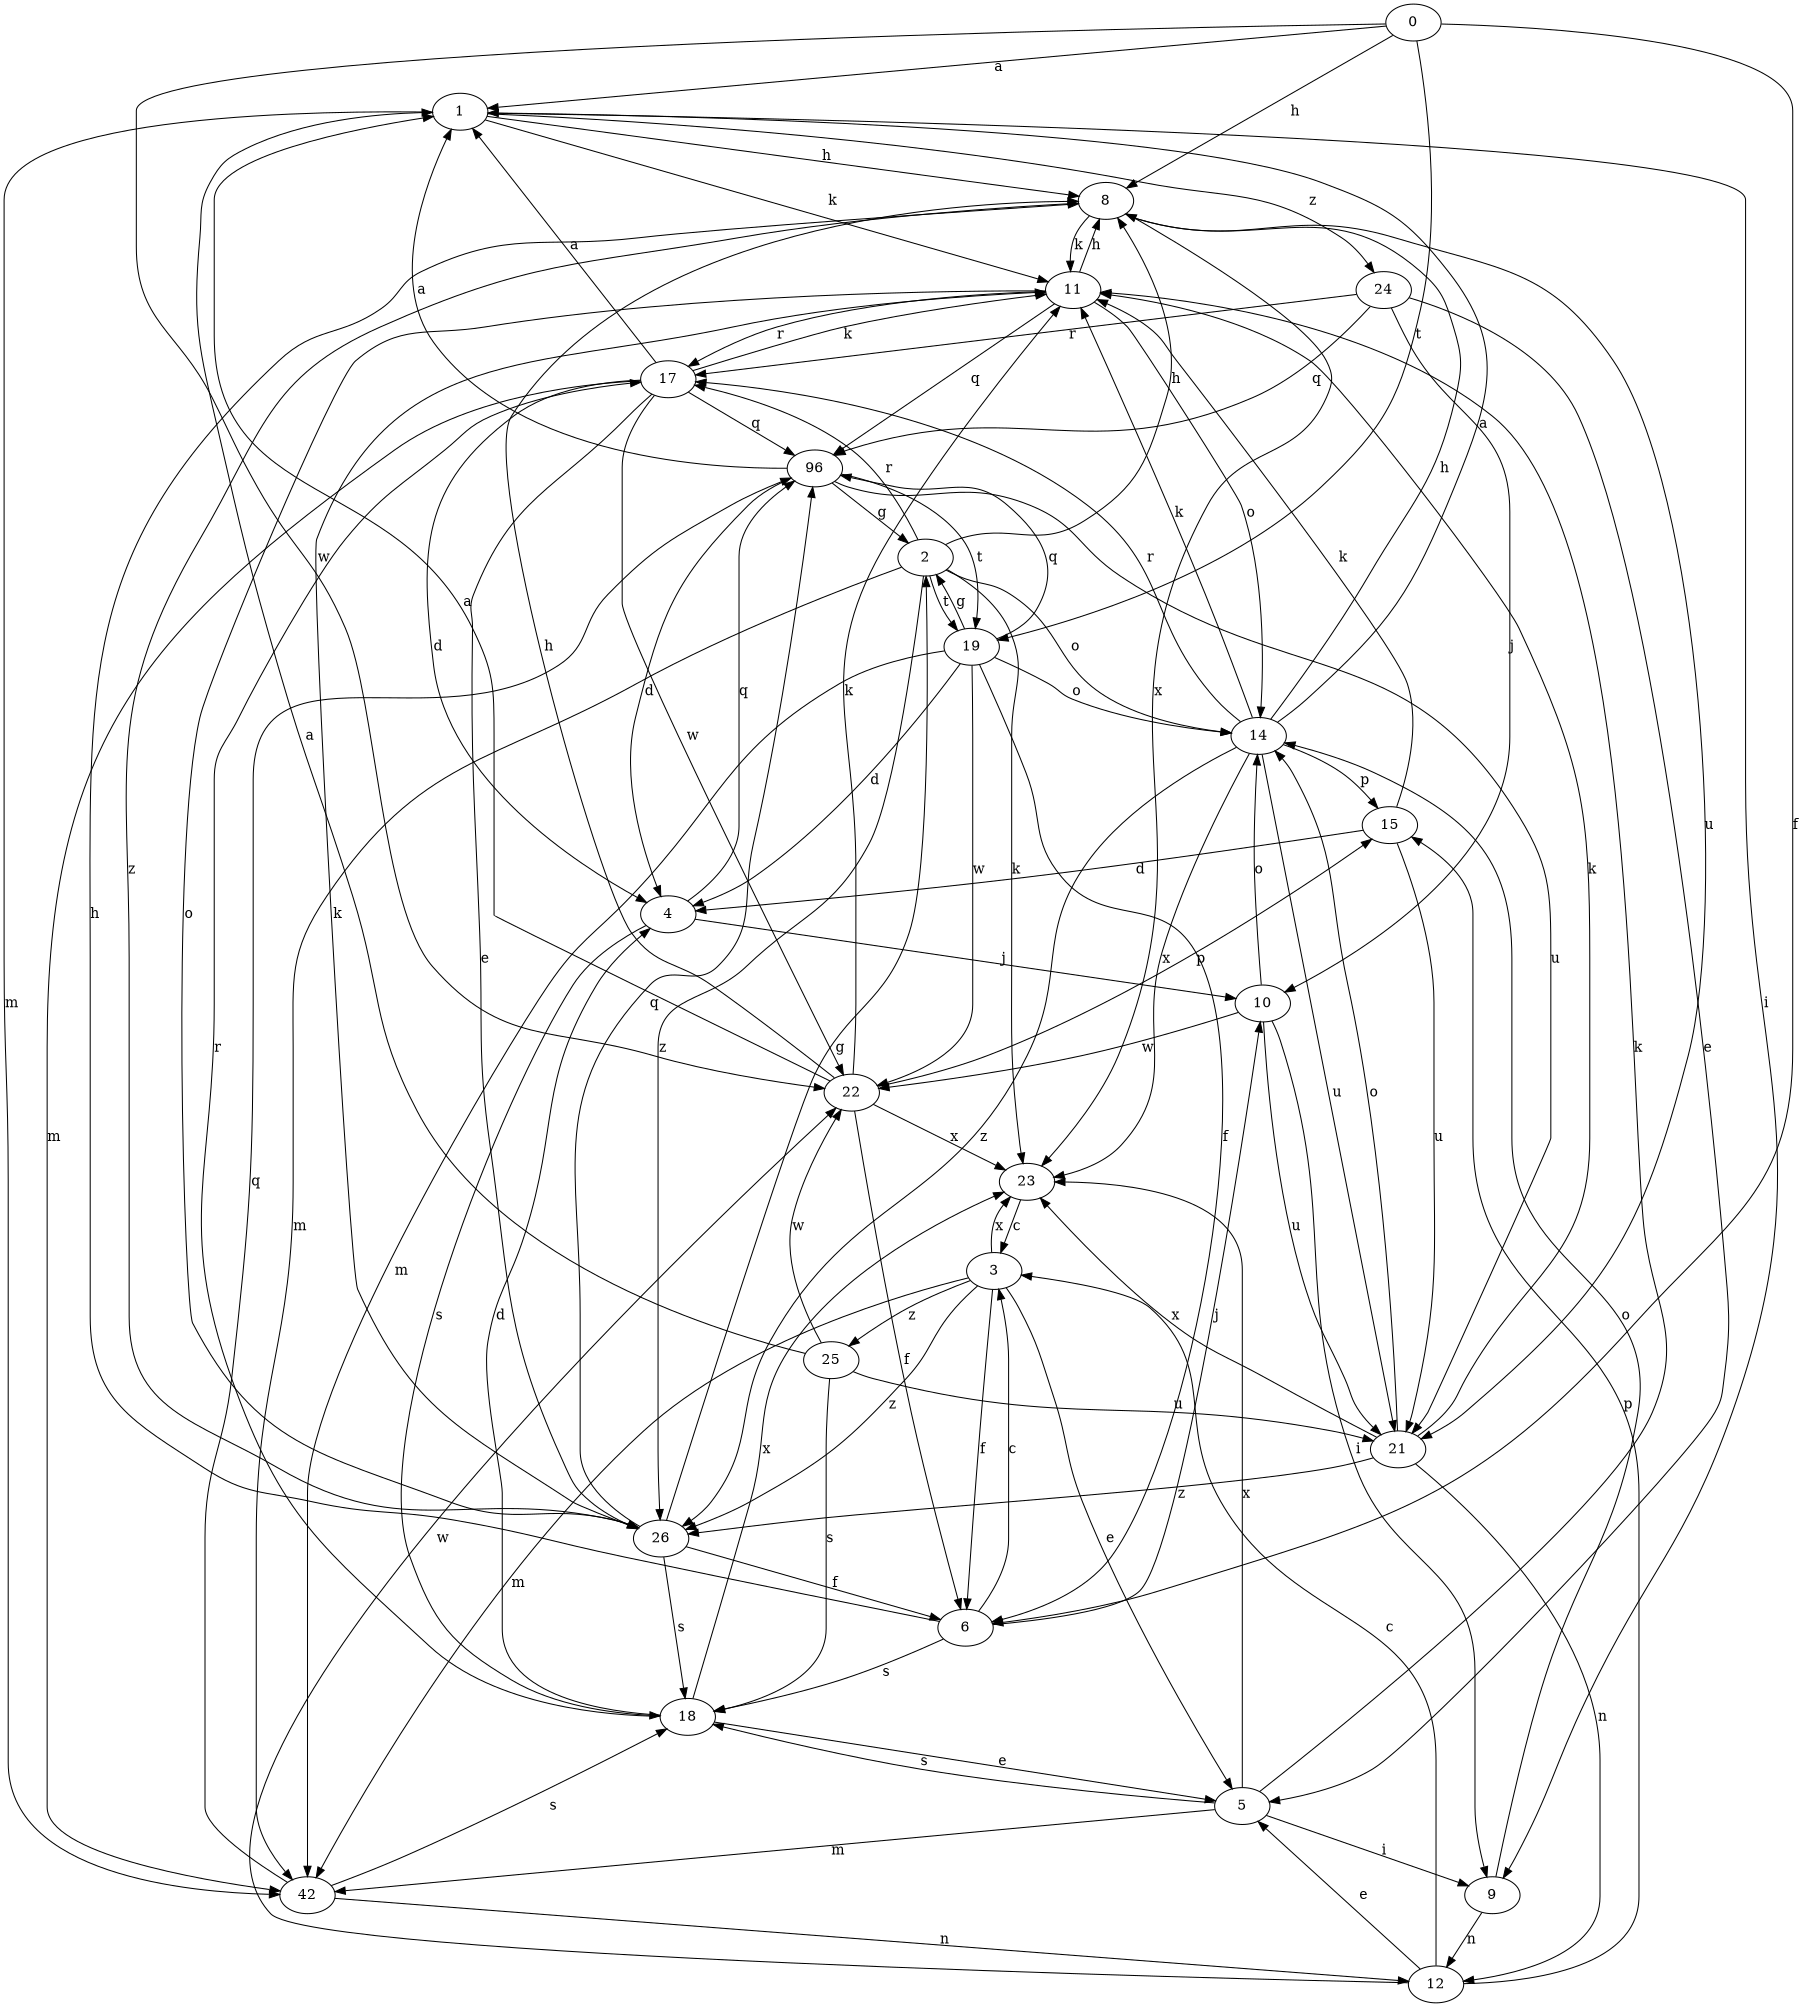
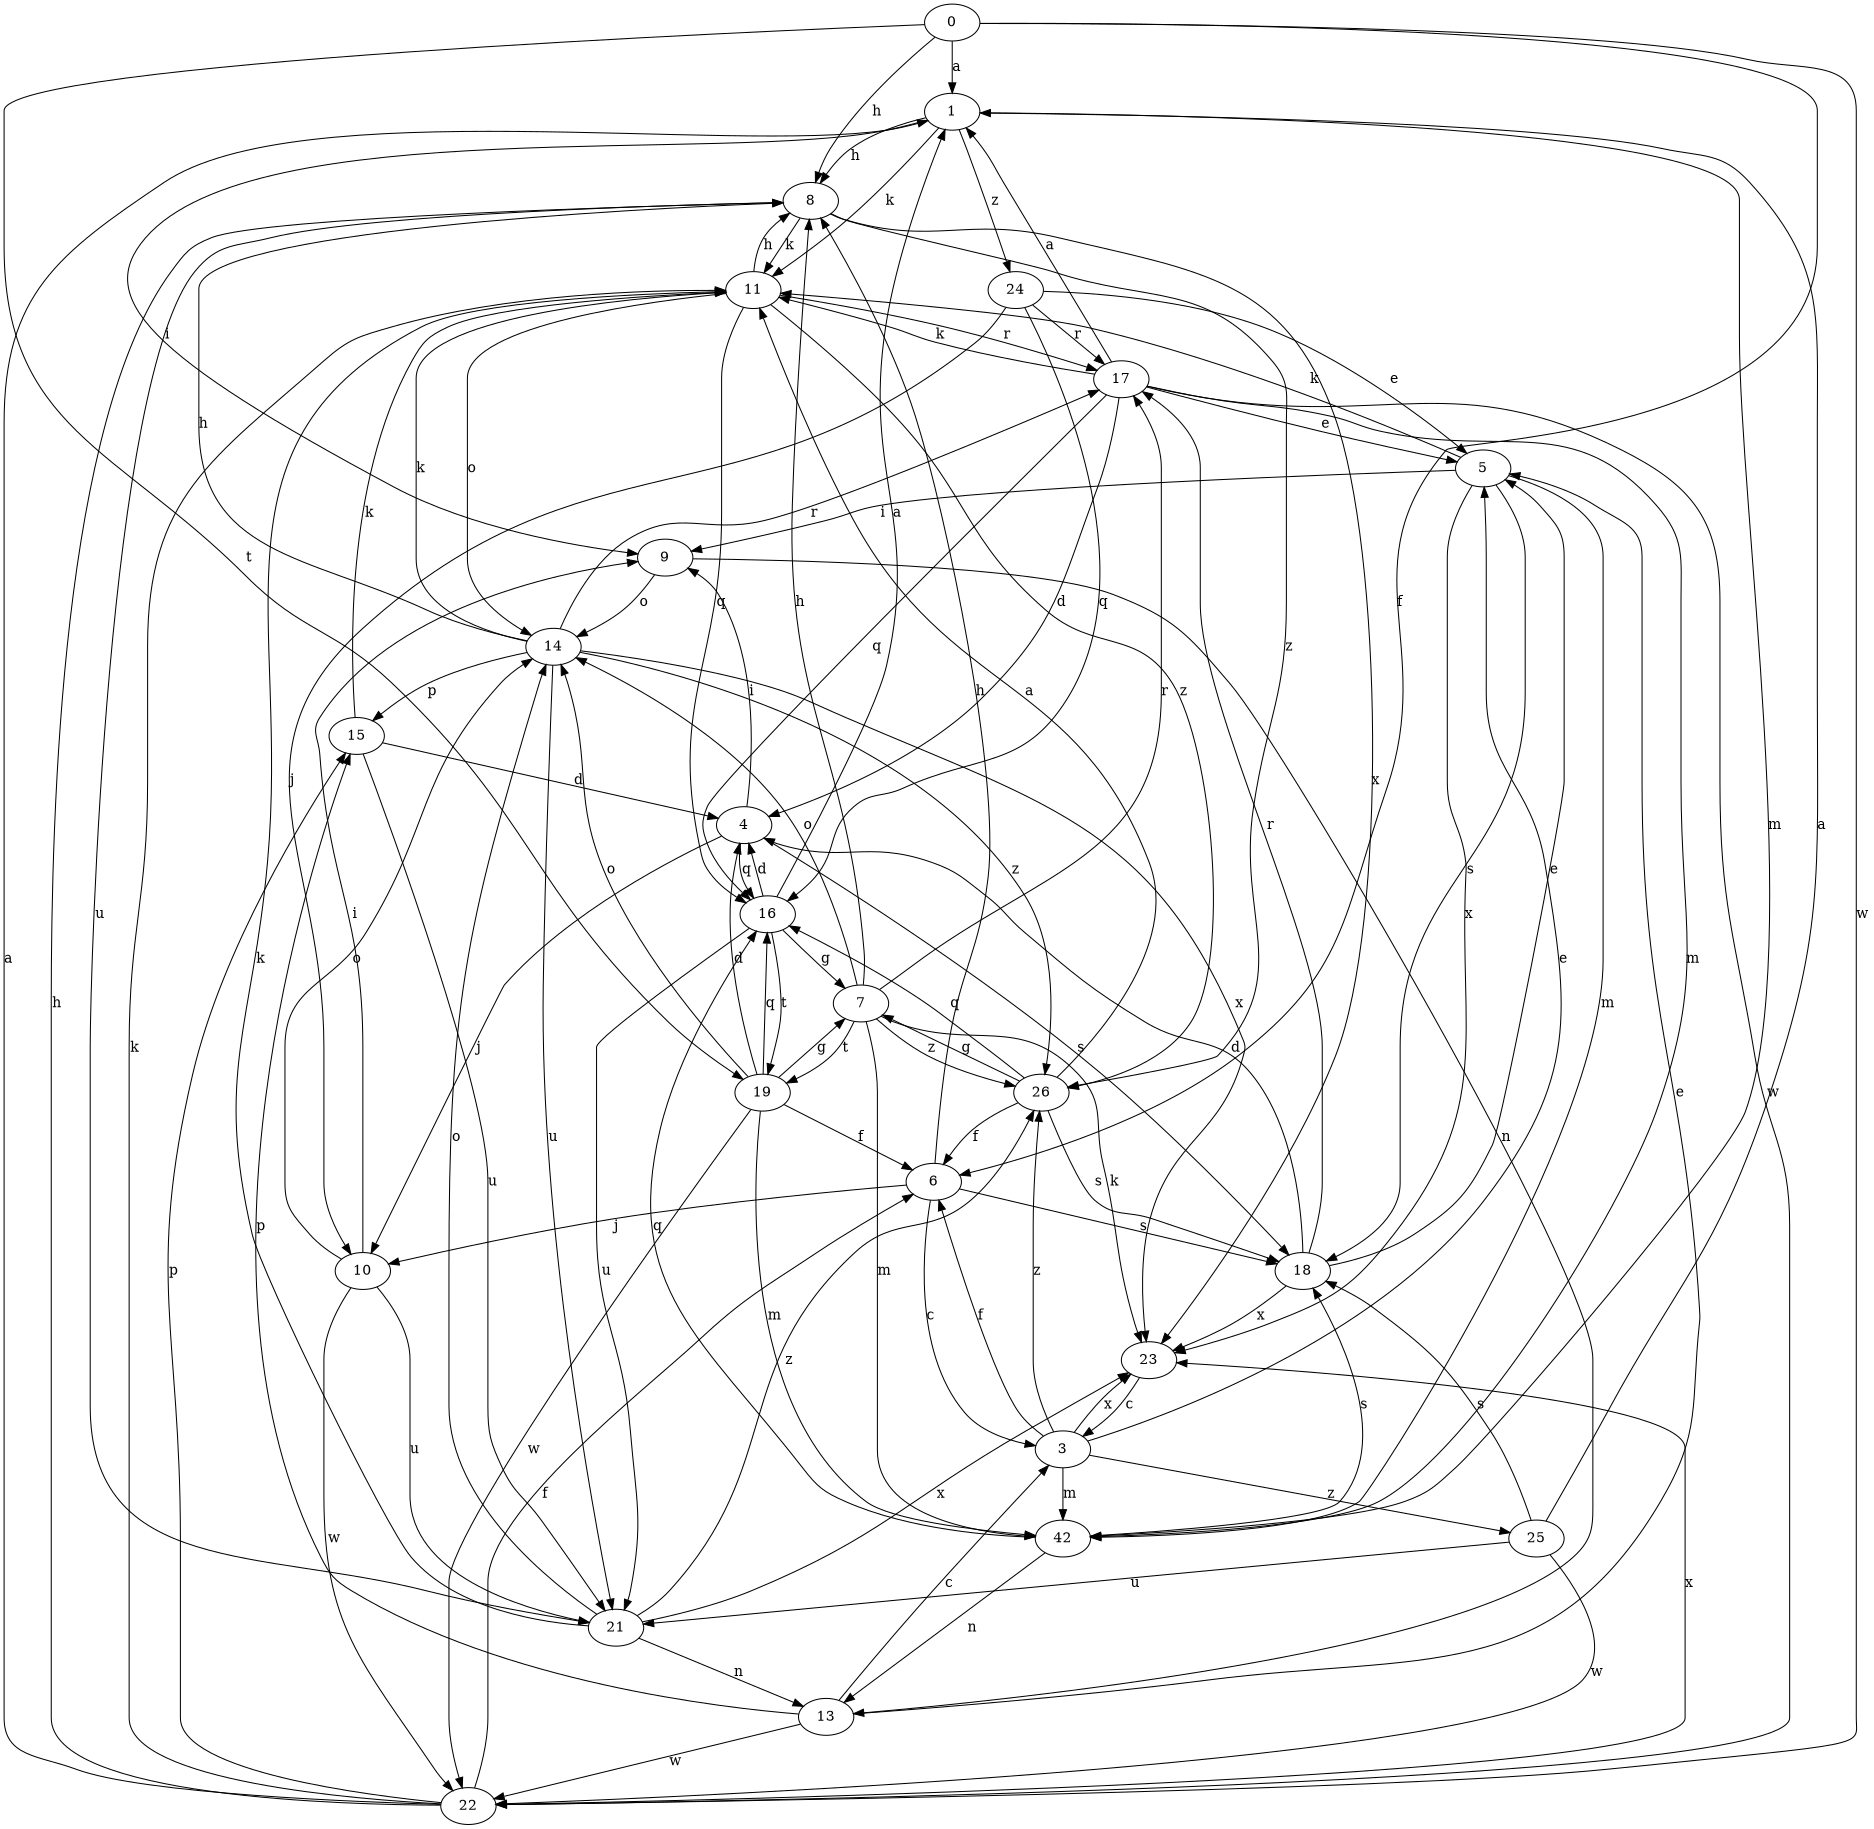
edge "14" -> "1": removed, label "a"
node "96": label "96" -> "16"
node "2": label "2" -> "7"
edge "4" -> "9": added, label "i"
edge "11" -> "26": label "o" -> "z"
edge "26" -> "11": label "k" -> "a"
edge "17" -> "26": now "17" -> "5"
node "12": label "12" -> "13"
